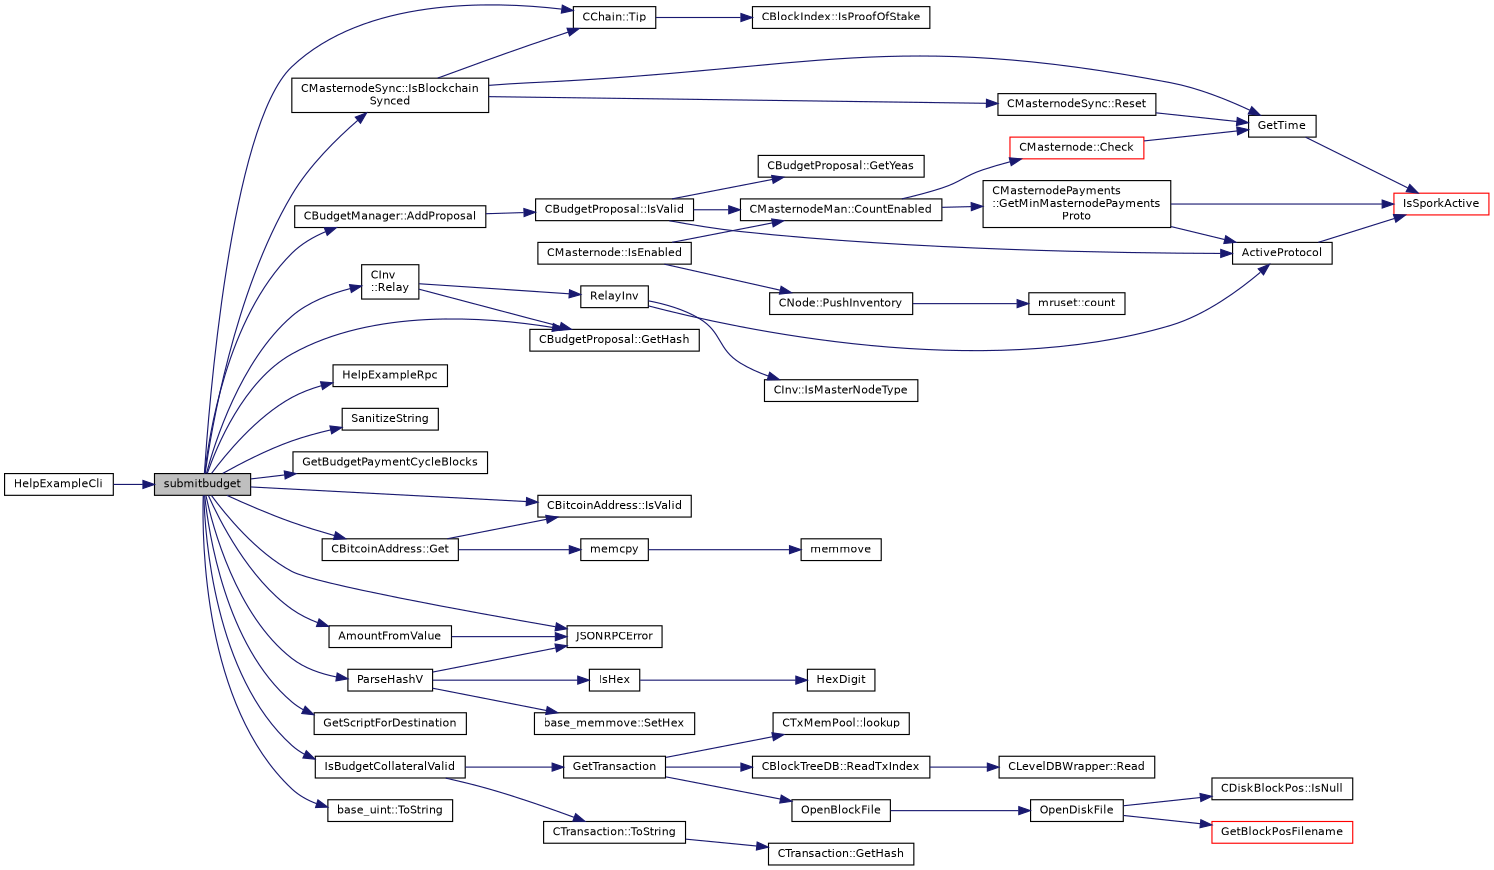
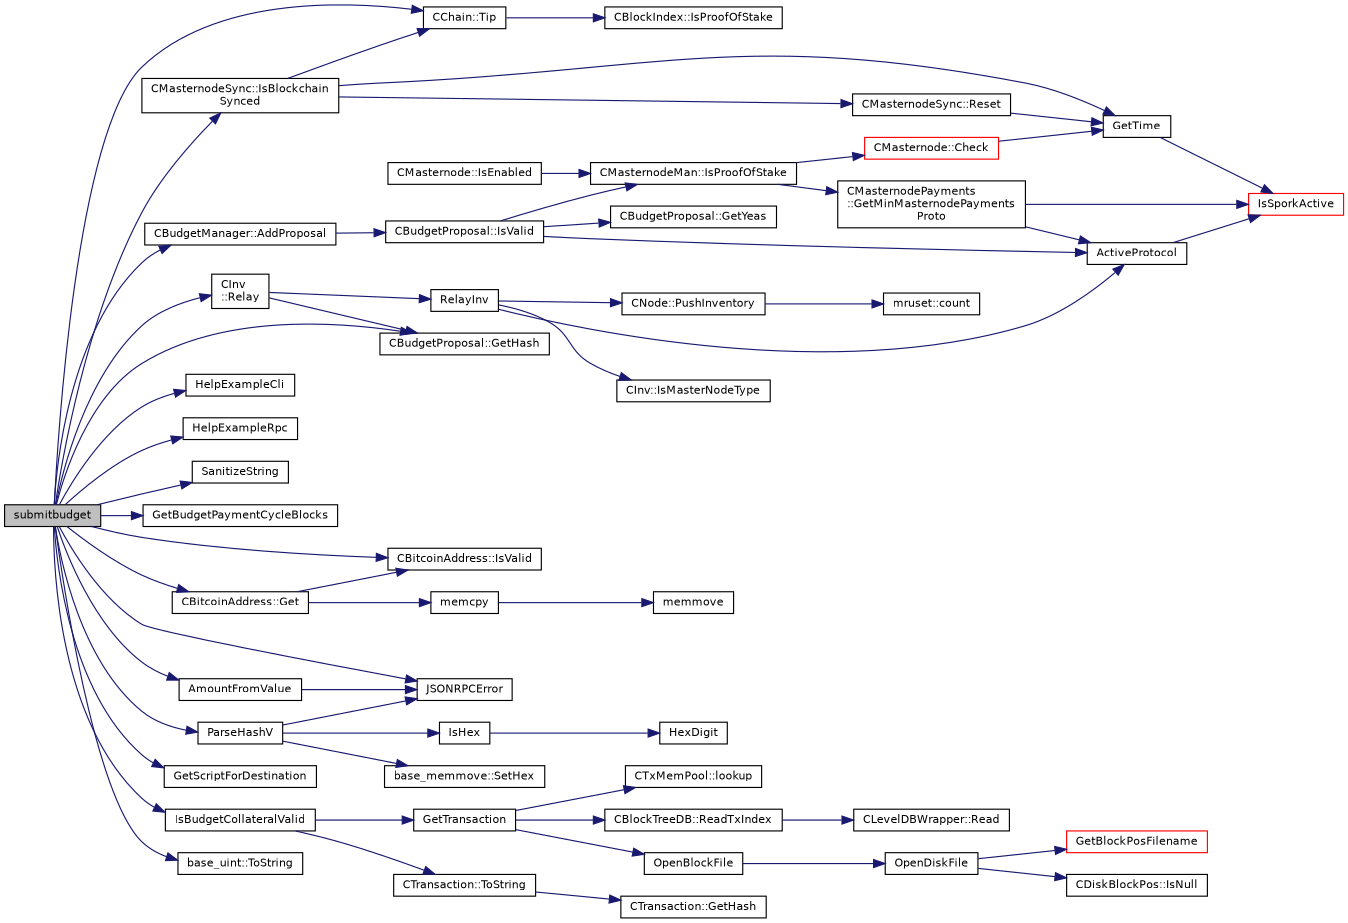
node "CMasternodeMan::CountEnabled": label "CMasternodeMan::CountEnabled" -> "CMasternodeMan::IsProofOfStake"
edge "CMasternode::IsEnabled" -> "CNode::PushInventory": now "RelayInv" -> "CNode::PushInventory"
edge "HelpExampleCli" -> "submitbudget": reversed
